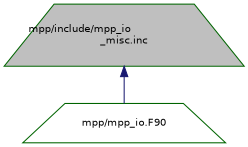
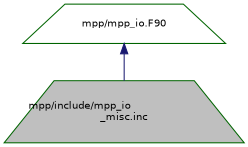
edge "mpp/mpp_io.F90" -> "mpp/include/mpp_io _misc.inc": reversed
